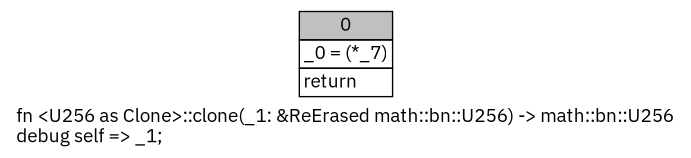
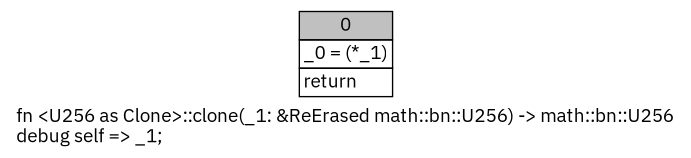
node "0": text "_0 = (*_7)" -> "_0 = (*_1)"
